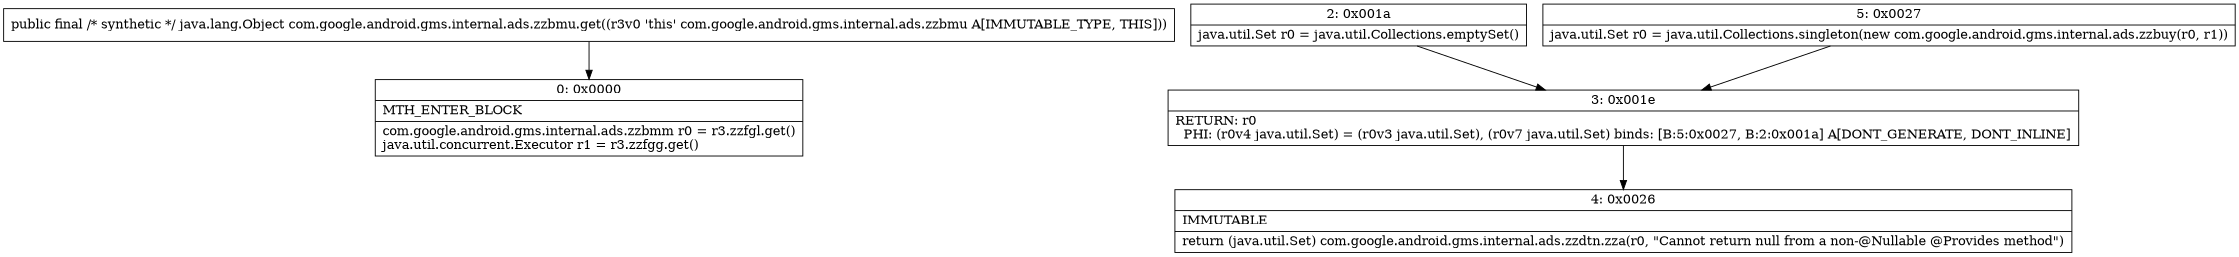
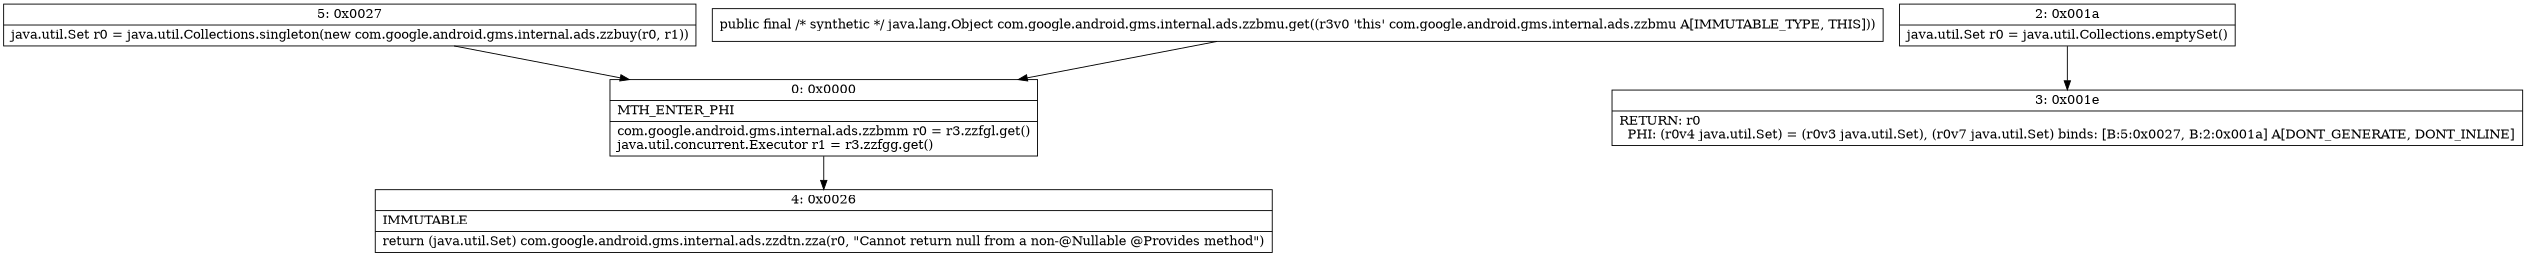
edge "5: 0x0027" -> "3: 0x001e": now "5: 0x0027" -> "0: 0x0000"
node "0: 0x0000": text "MTH_ENTER_BLOCK" -> "MTH_ENTER_PHI"
edge "3: 0x001e" -> "4: 0x0026": now "0: 0x0000" -> "4: 0x0026"
